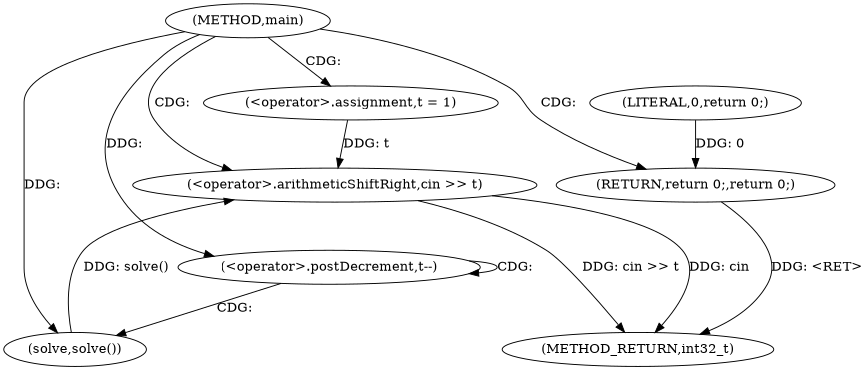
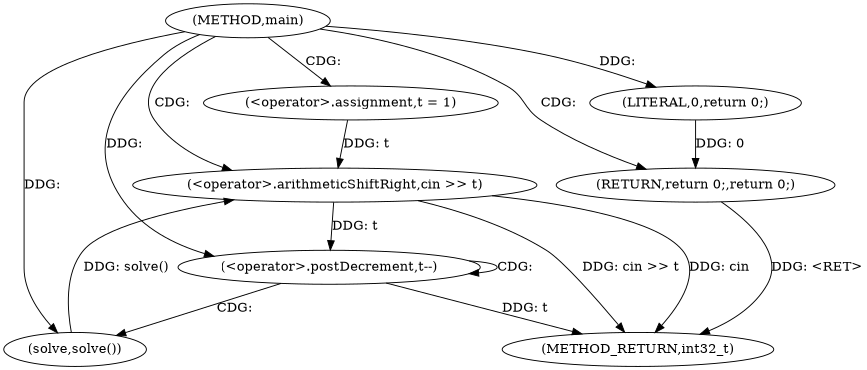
edge "(METHOD,main)" -> "(LITERAL,0,return 0;)": added, label "DDG:"
edge "(<operator>.arithmeticShiftRight,cin >> t)" -> "(<operator>.postDecrement,t--)": added, label "DDG: t"
edge "(<operator>.postDecrement,t--)" -> "(METHOD_RETURN,int32_t)": added, label "DDG: t"
